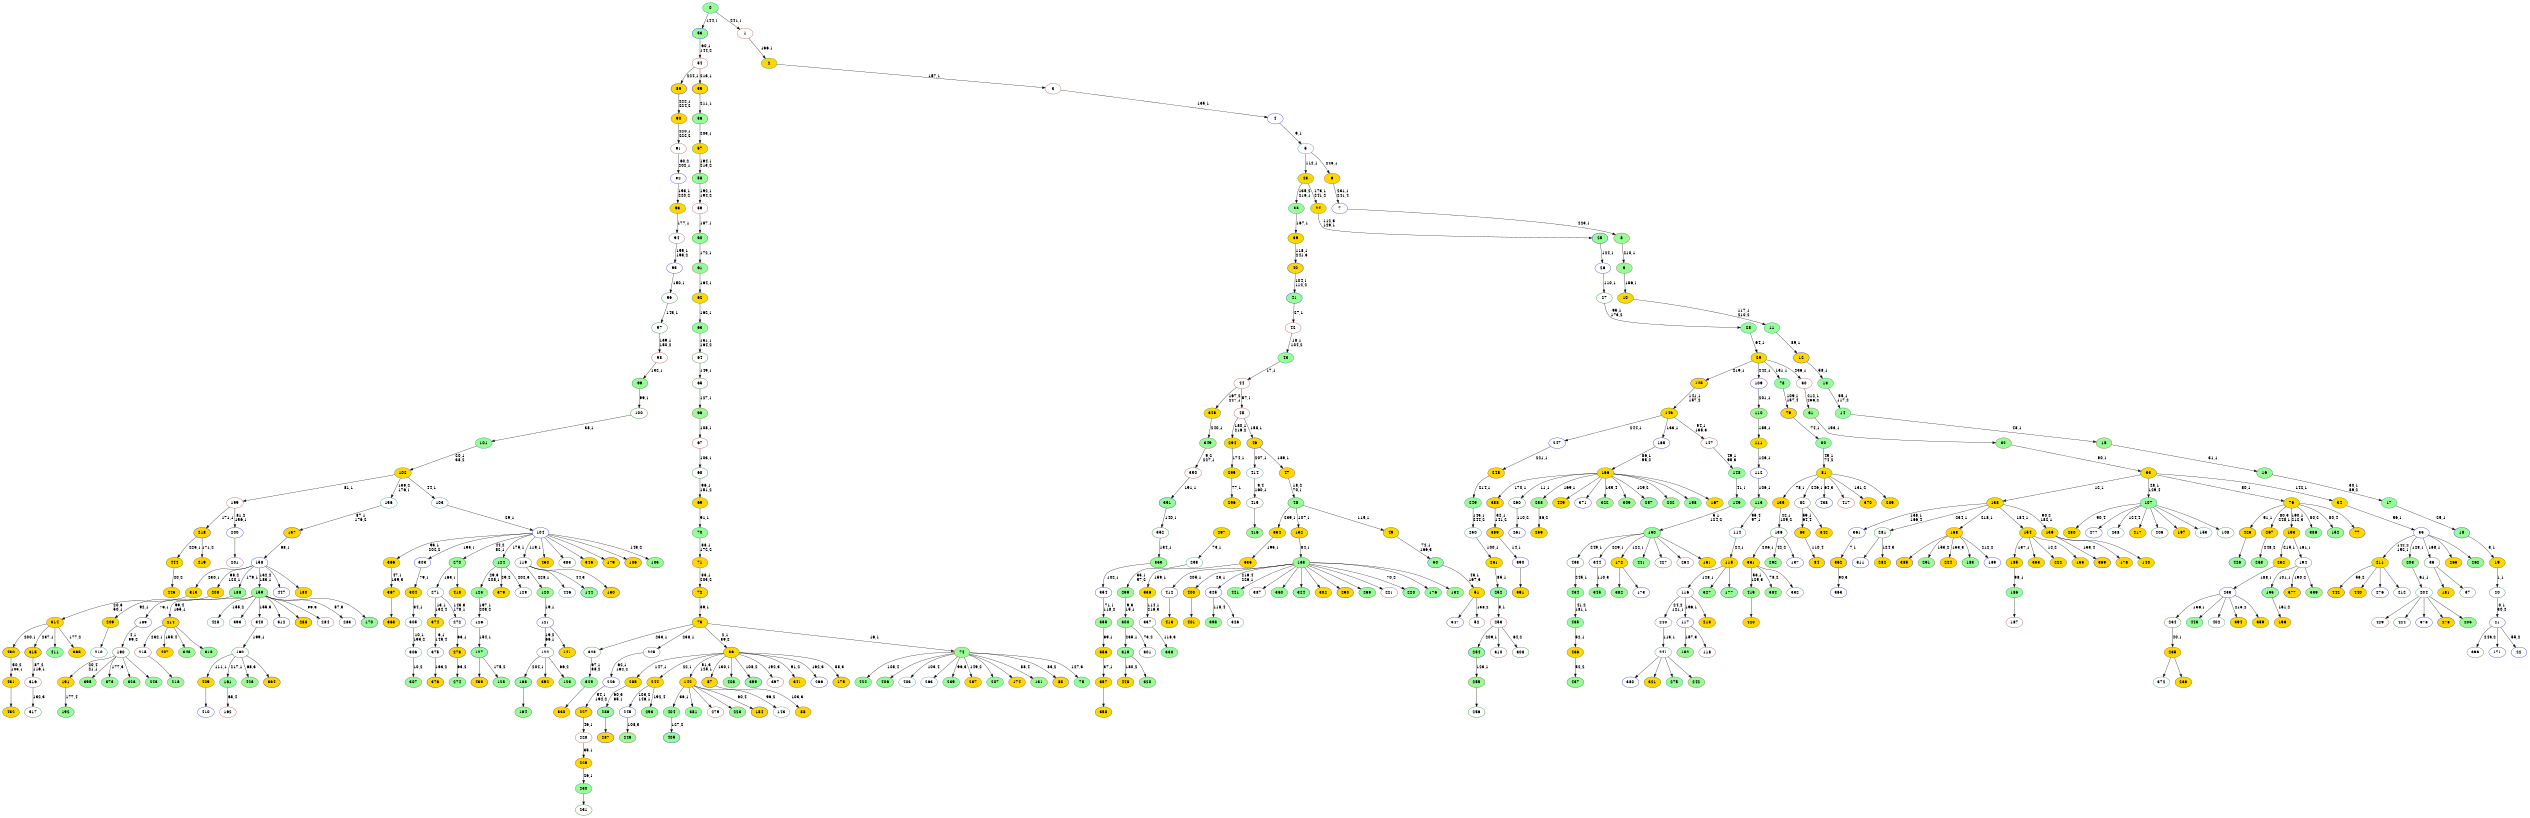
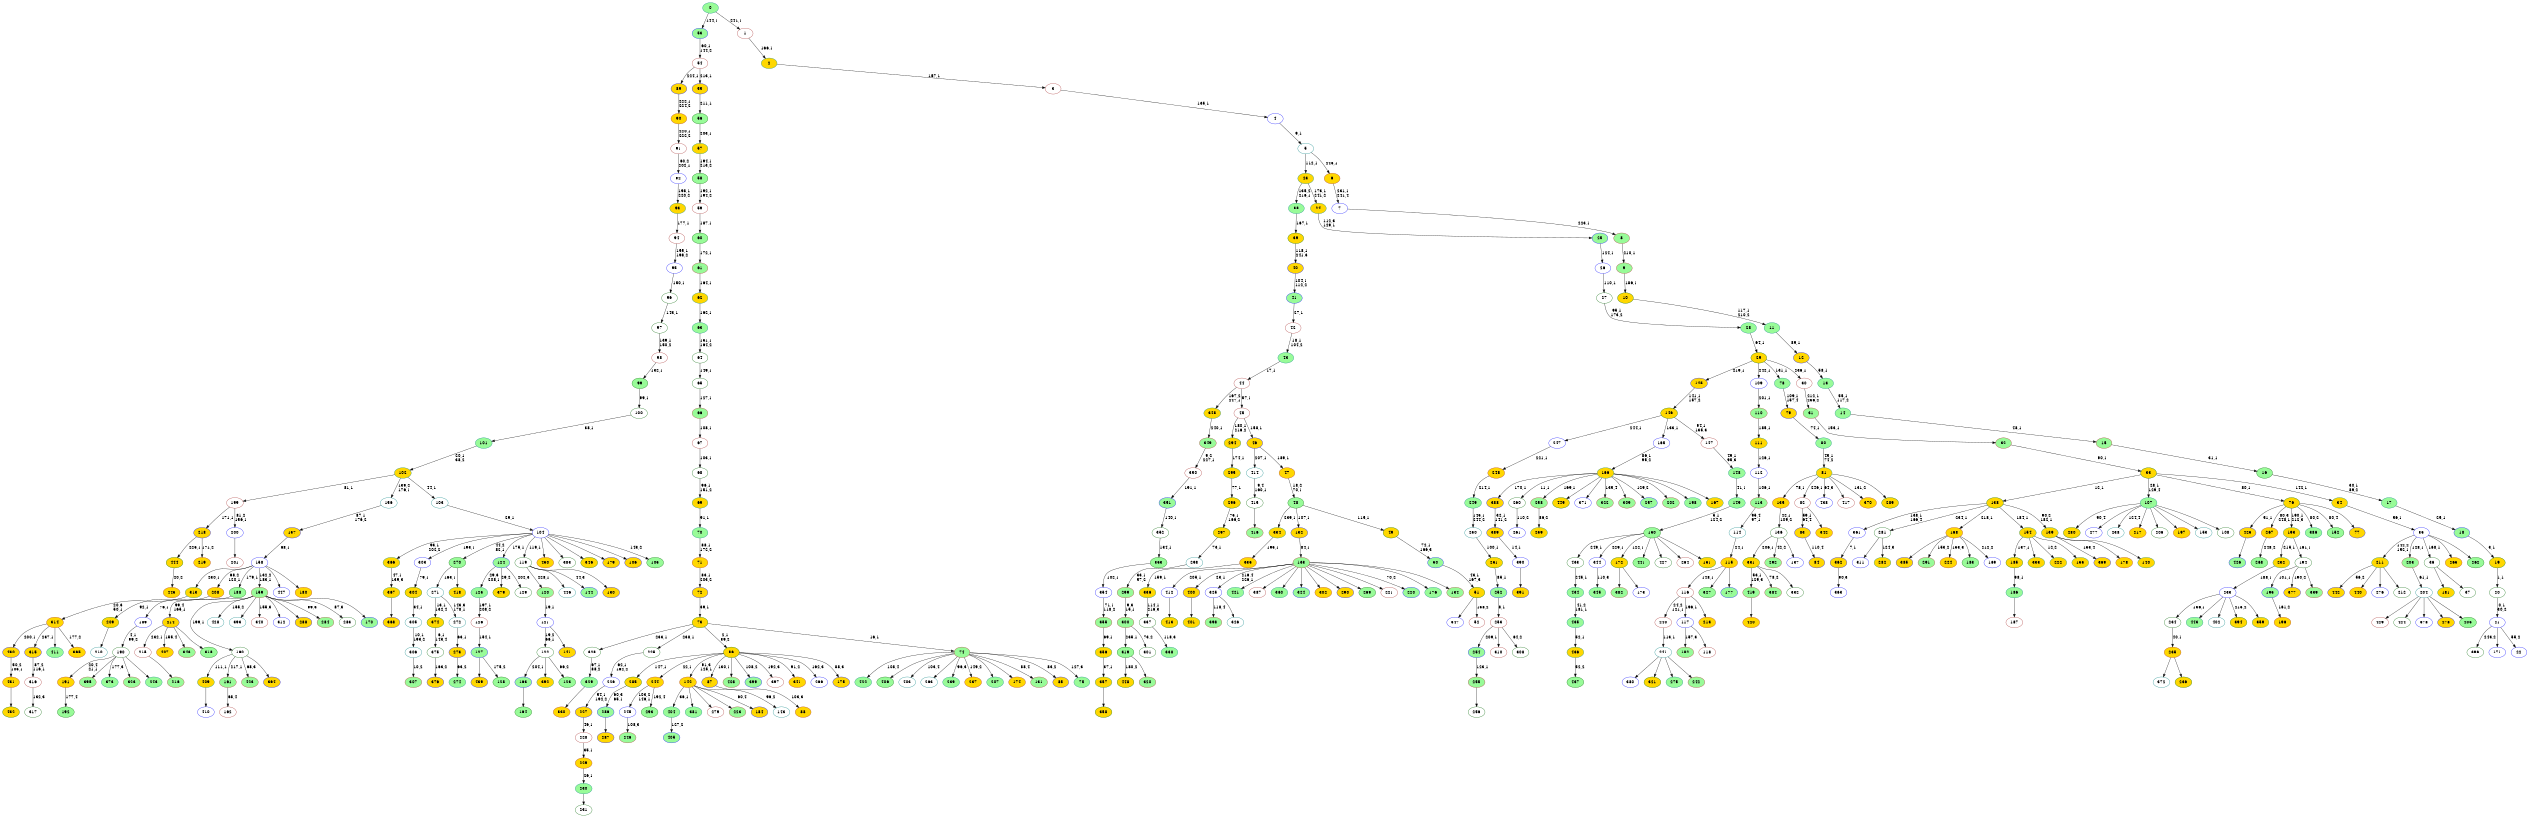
node "82": color darkgreen -> brown
edge "296" -> "297": added, label "75,1 166,2"
node "346": color teal -> darkgreen
node "284": fillcolor white -> palegreen
node "272": color blue -> teal
edge "340" -> "160": now "159" -> "160"
node "161": color teal -> brown
